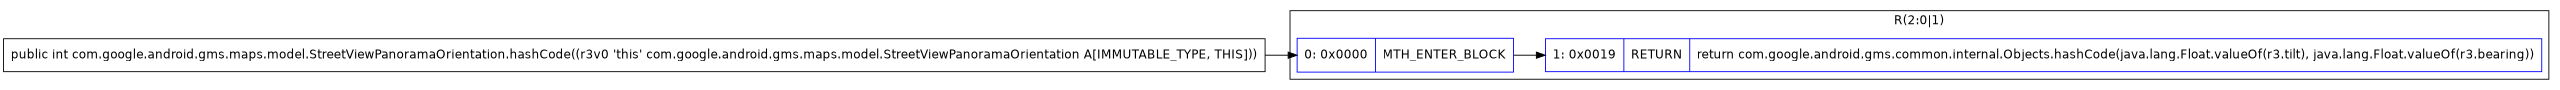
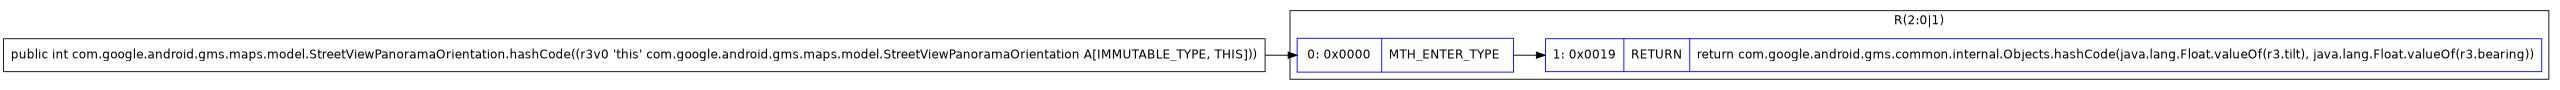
node "0: 0x0000": text "MTH_ENTER_BLOCK" -> "MTH_ENTER_TYPE"
